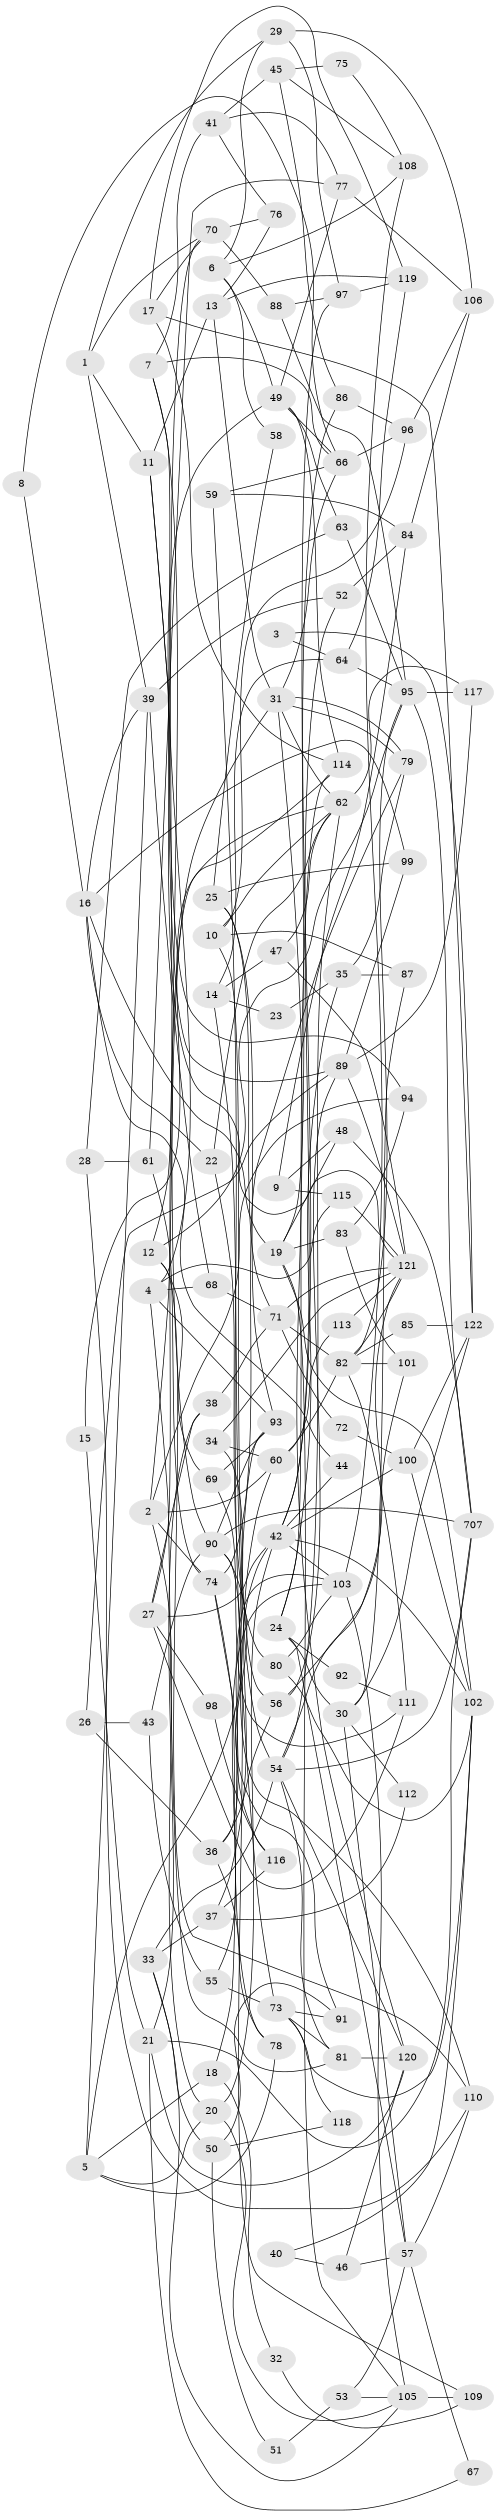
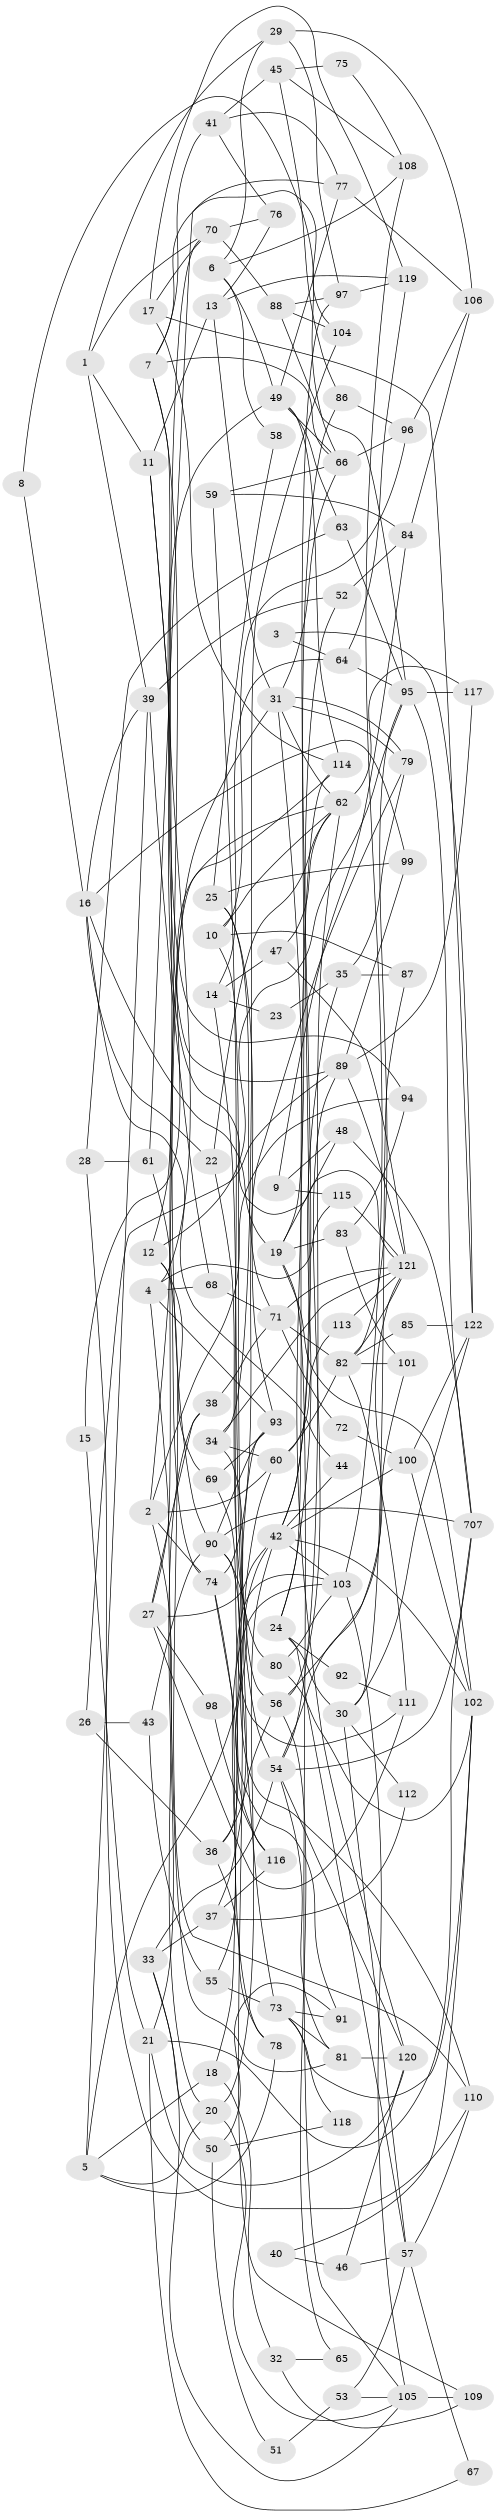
node "104": added
node "65": added
